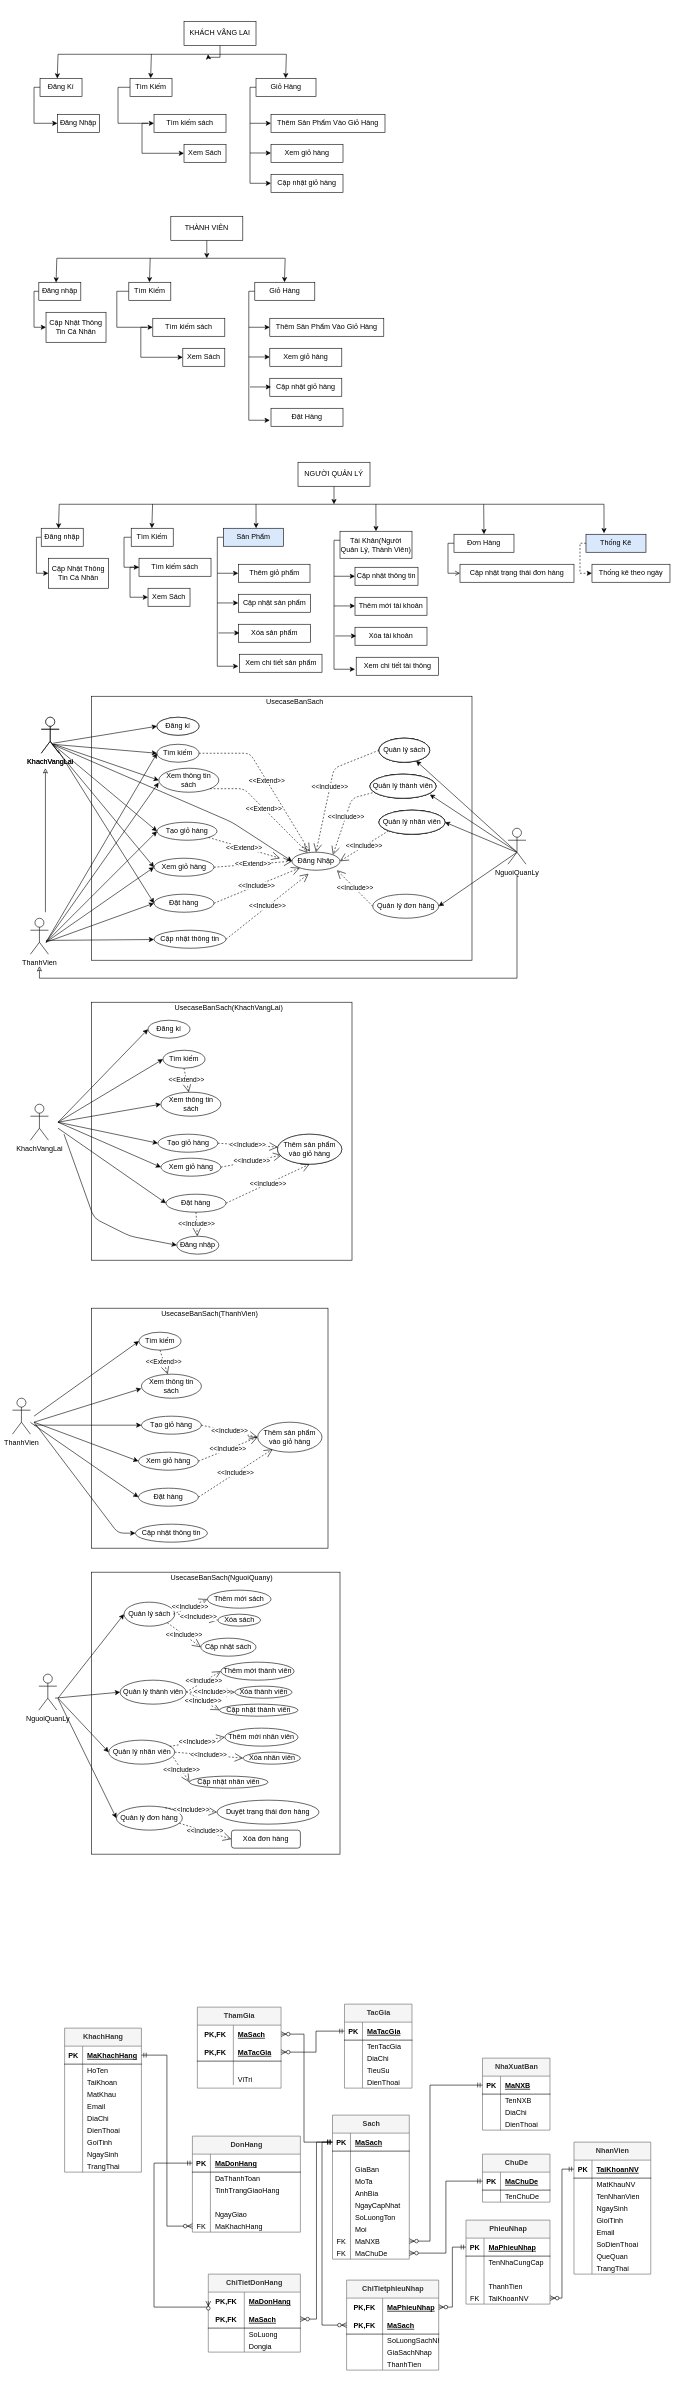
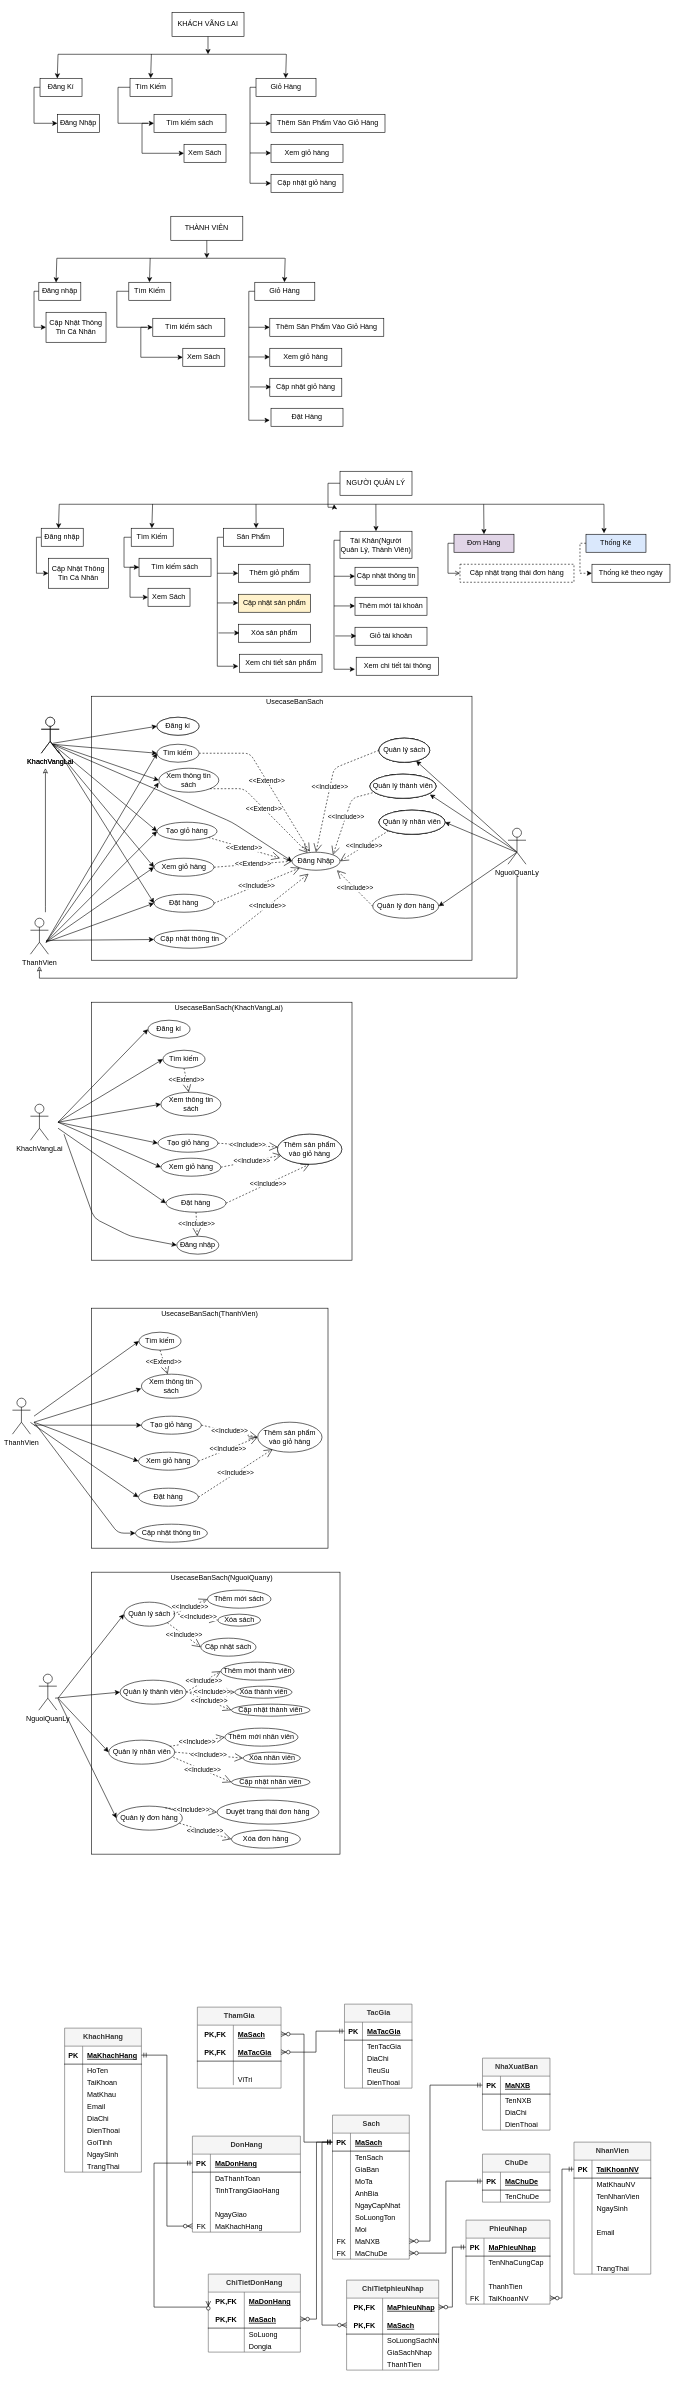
node "KHÁCH VÃNG LAI": moved (220, 33) -> (208, 24)
node "NGƯỜI QUẢN LÝ": moved (334, 474) -> (376, 483)
node "Sản Phẩm": fillcolor #dae8fc -> #ffffff
node "Đơn Hàng": fillcolor #ffffff -> #e1d5e7
node "Cập nhật trạng thái đơn hàng": style solid -> dashed
node "Cập nhật sản phẩm": fillcolor #ffffff -> #fff2cc
node "Xóa tài khoản": label "Xóa tài khoản" -> "Giỏ tài khoản"
node "Cập nhật thành viên": moved (259, 1710) -> (271, 1710)
node "Cập nhật nhân viên": moved (229, 1782) -> (271, 1782)
node "Xóa đơn hàng": shape rounded rectangle -> ellipse
node "TenSach": added
node "GioiTinh": removed
node "SoDienThoai": removed
node "QueQuan": removed
